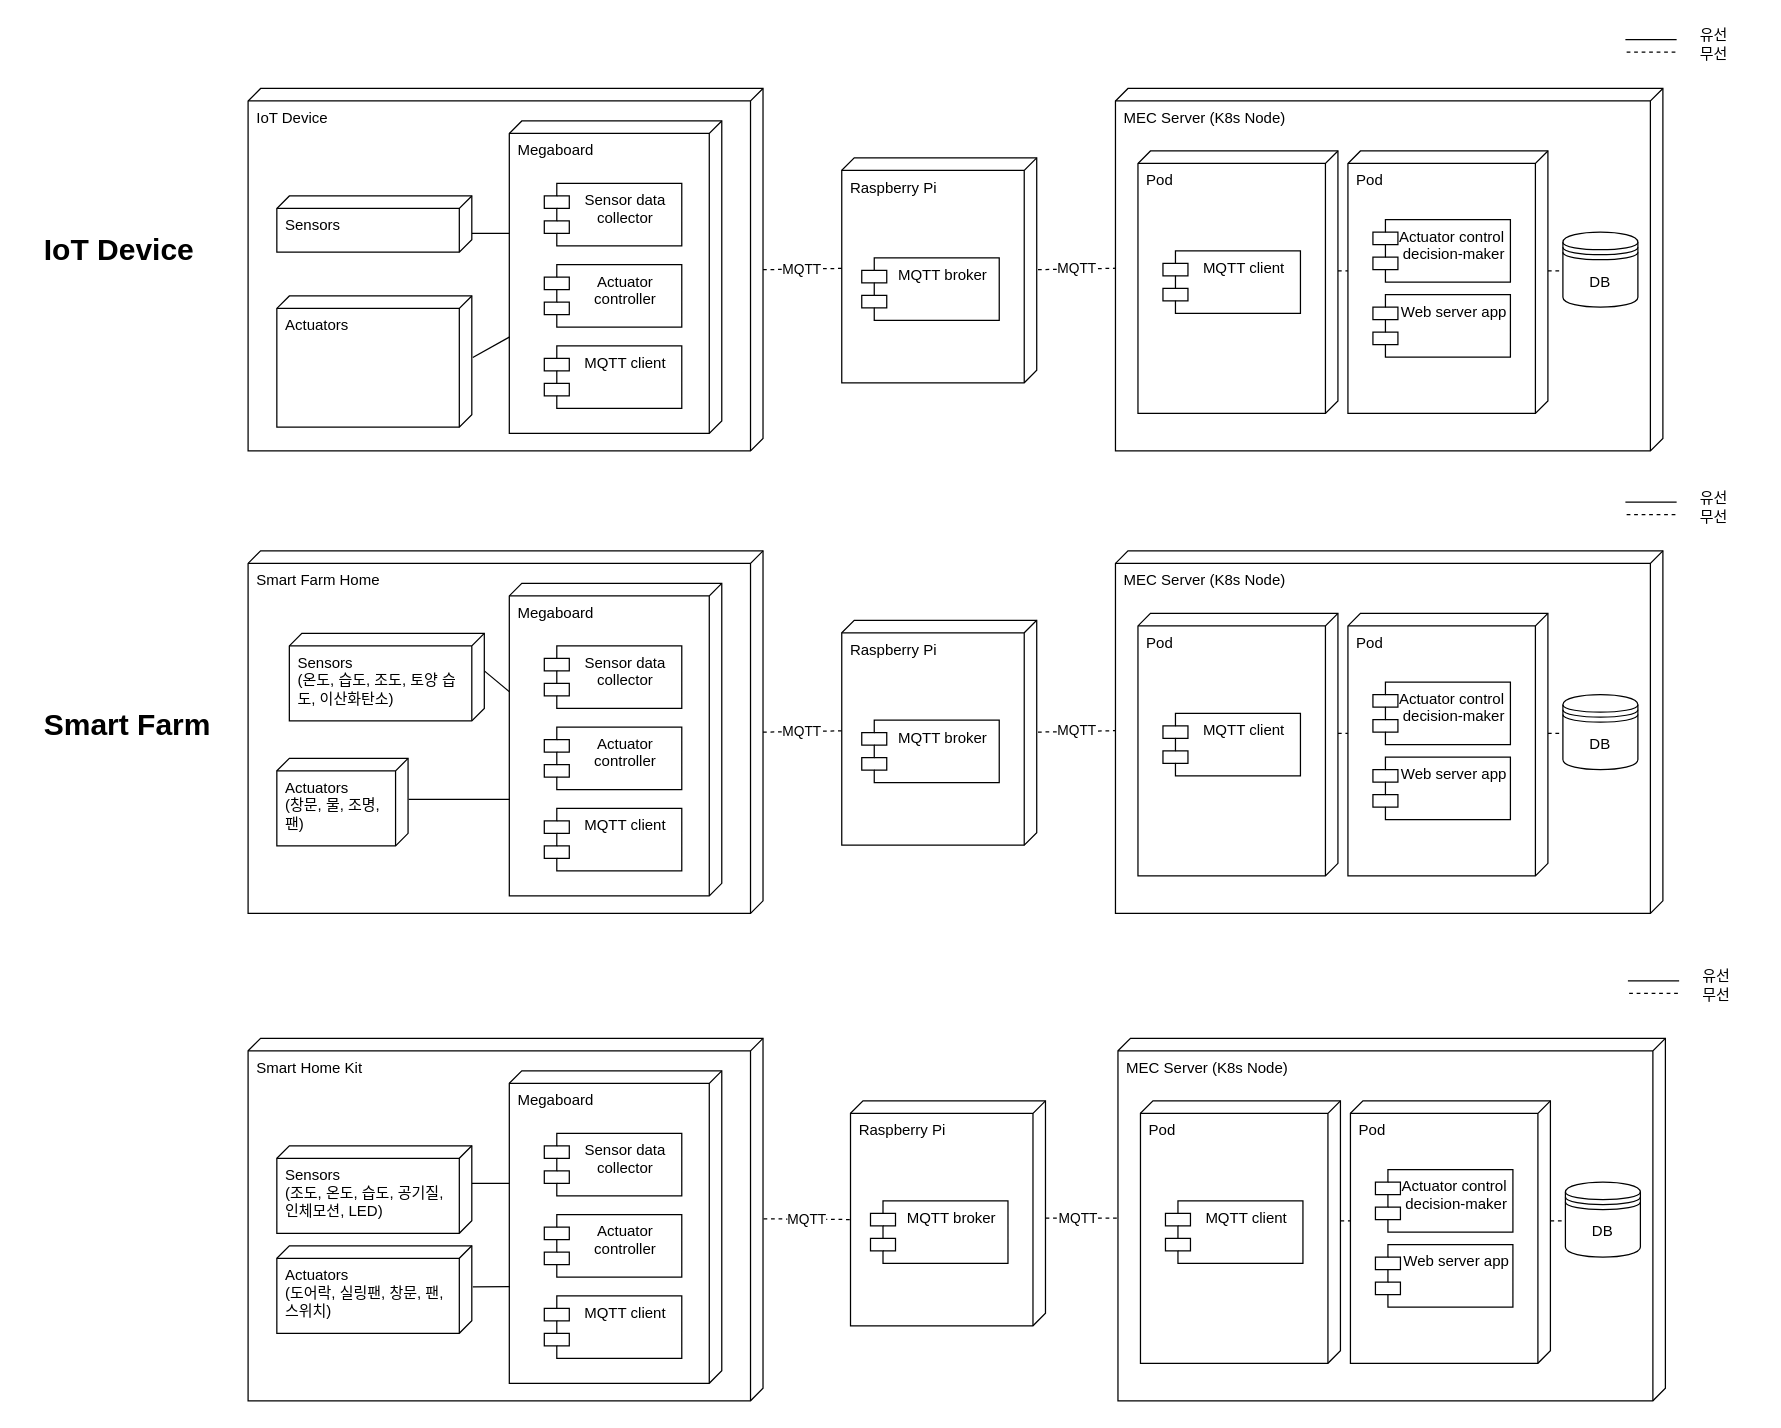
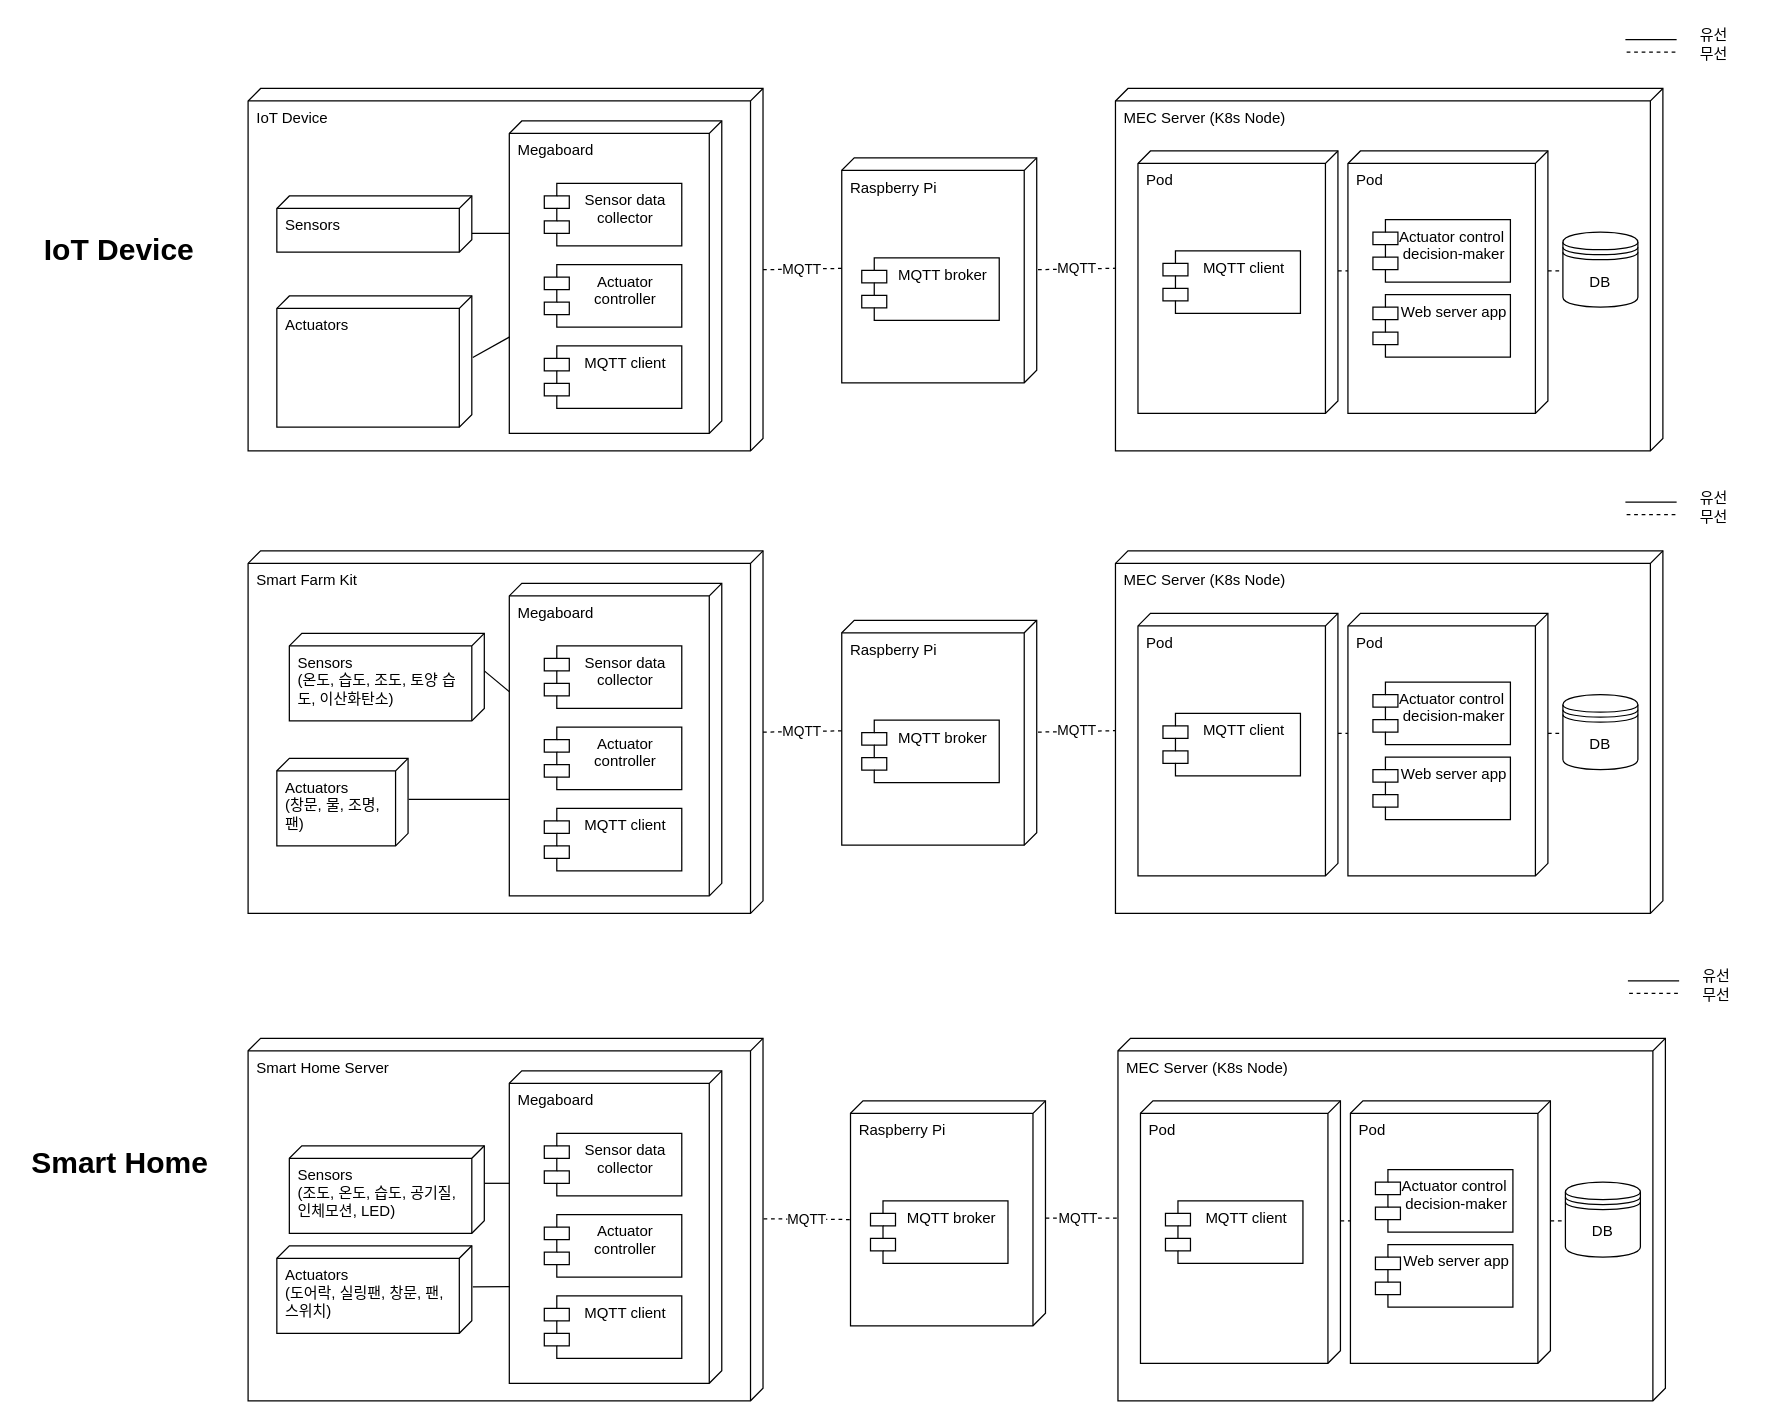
node "Smart Farm Home": label "Smart Farm Home" -> "Smart Farm Kit"
node "Smart Farm": removed
node "Smart Home Kit": label "Smart Home Kit" -> "Smart Home Server"
node "Smart Home": added
node "Sensors(조도, 온도, 습도, 공기질, 인체모션, LED)": moved (374, 1189) -> (387, 1189)
